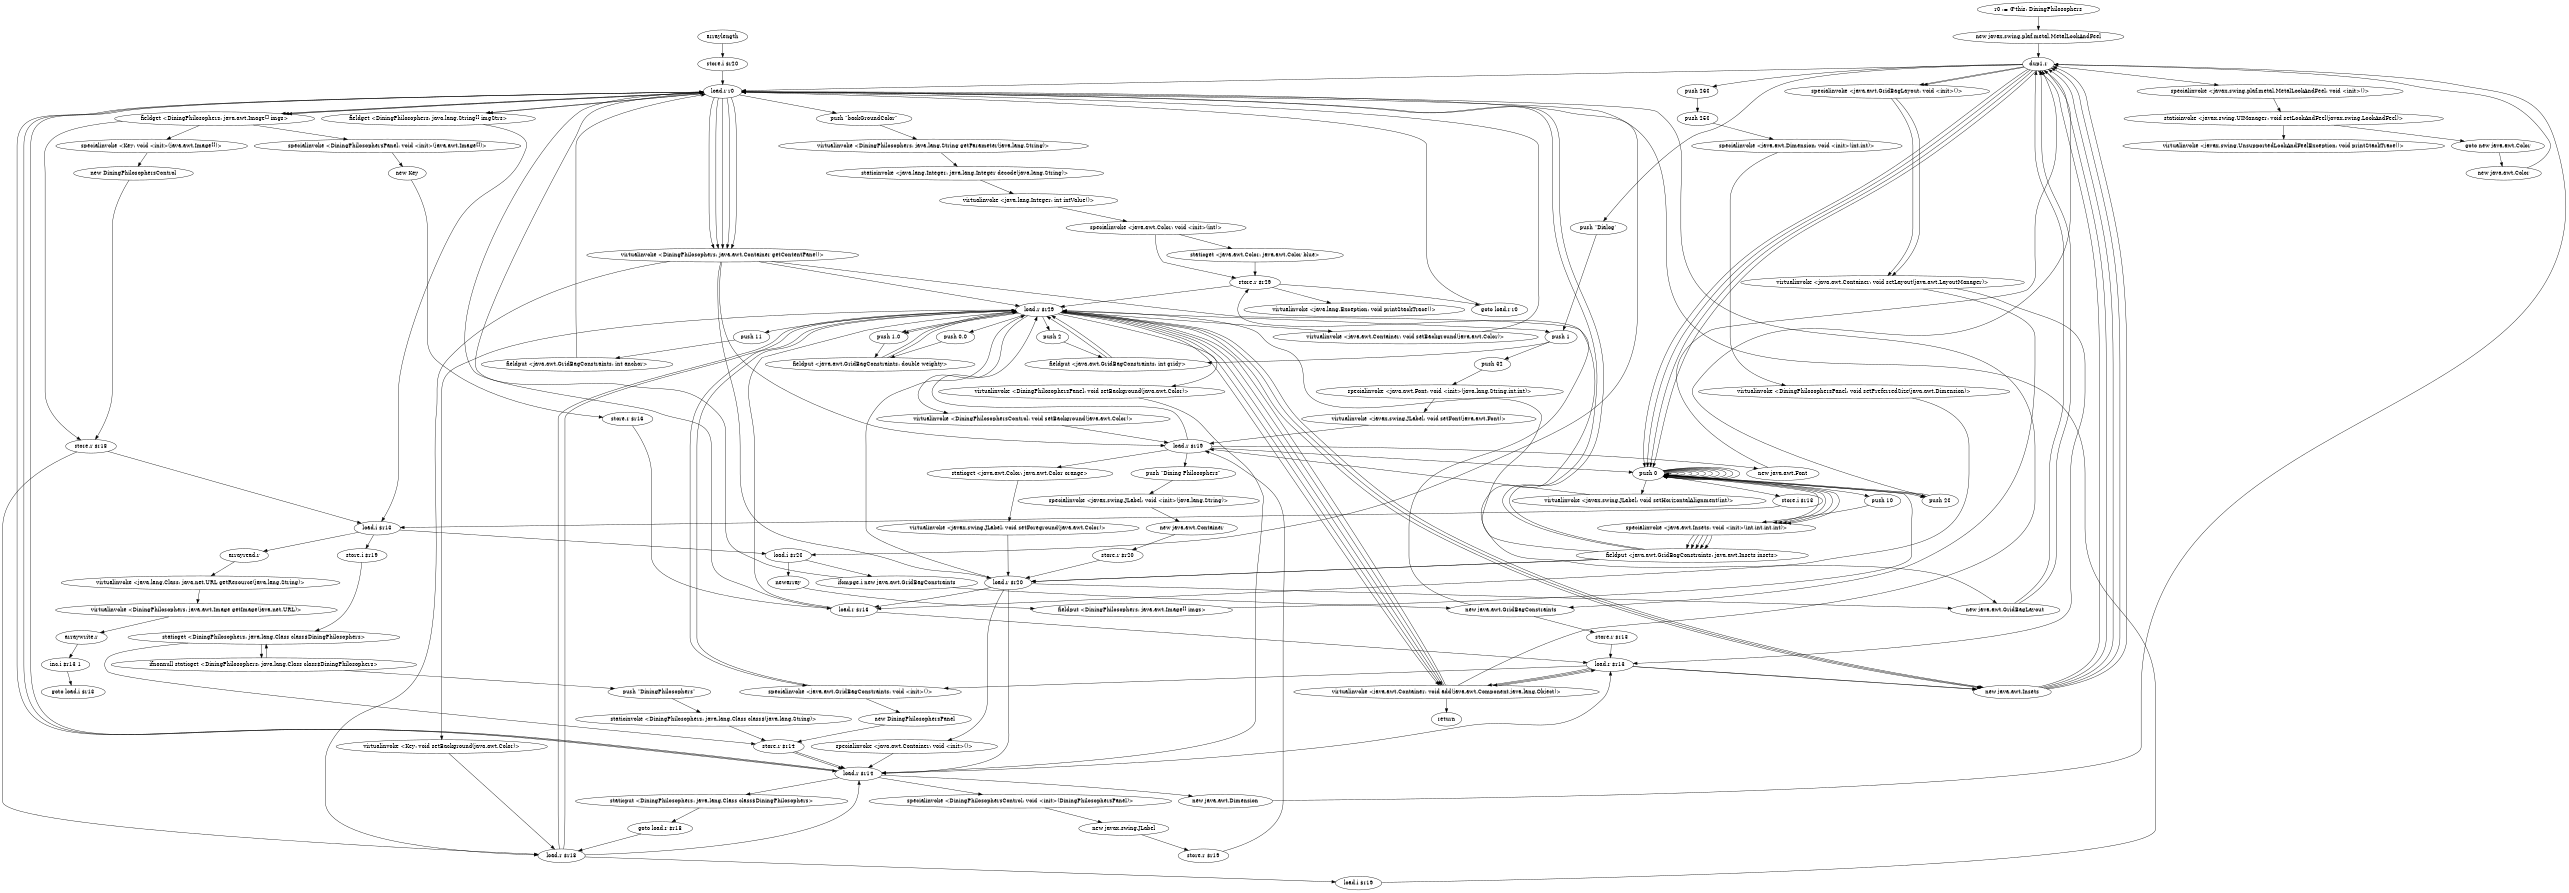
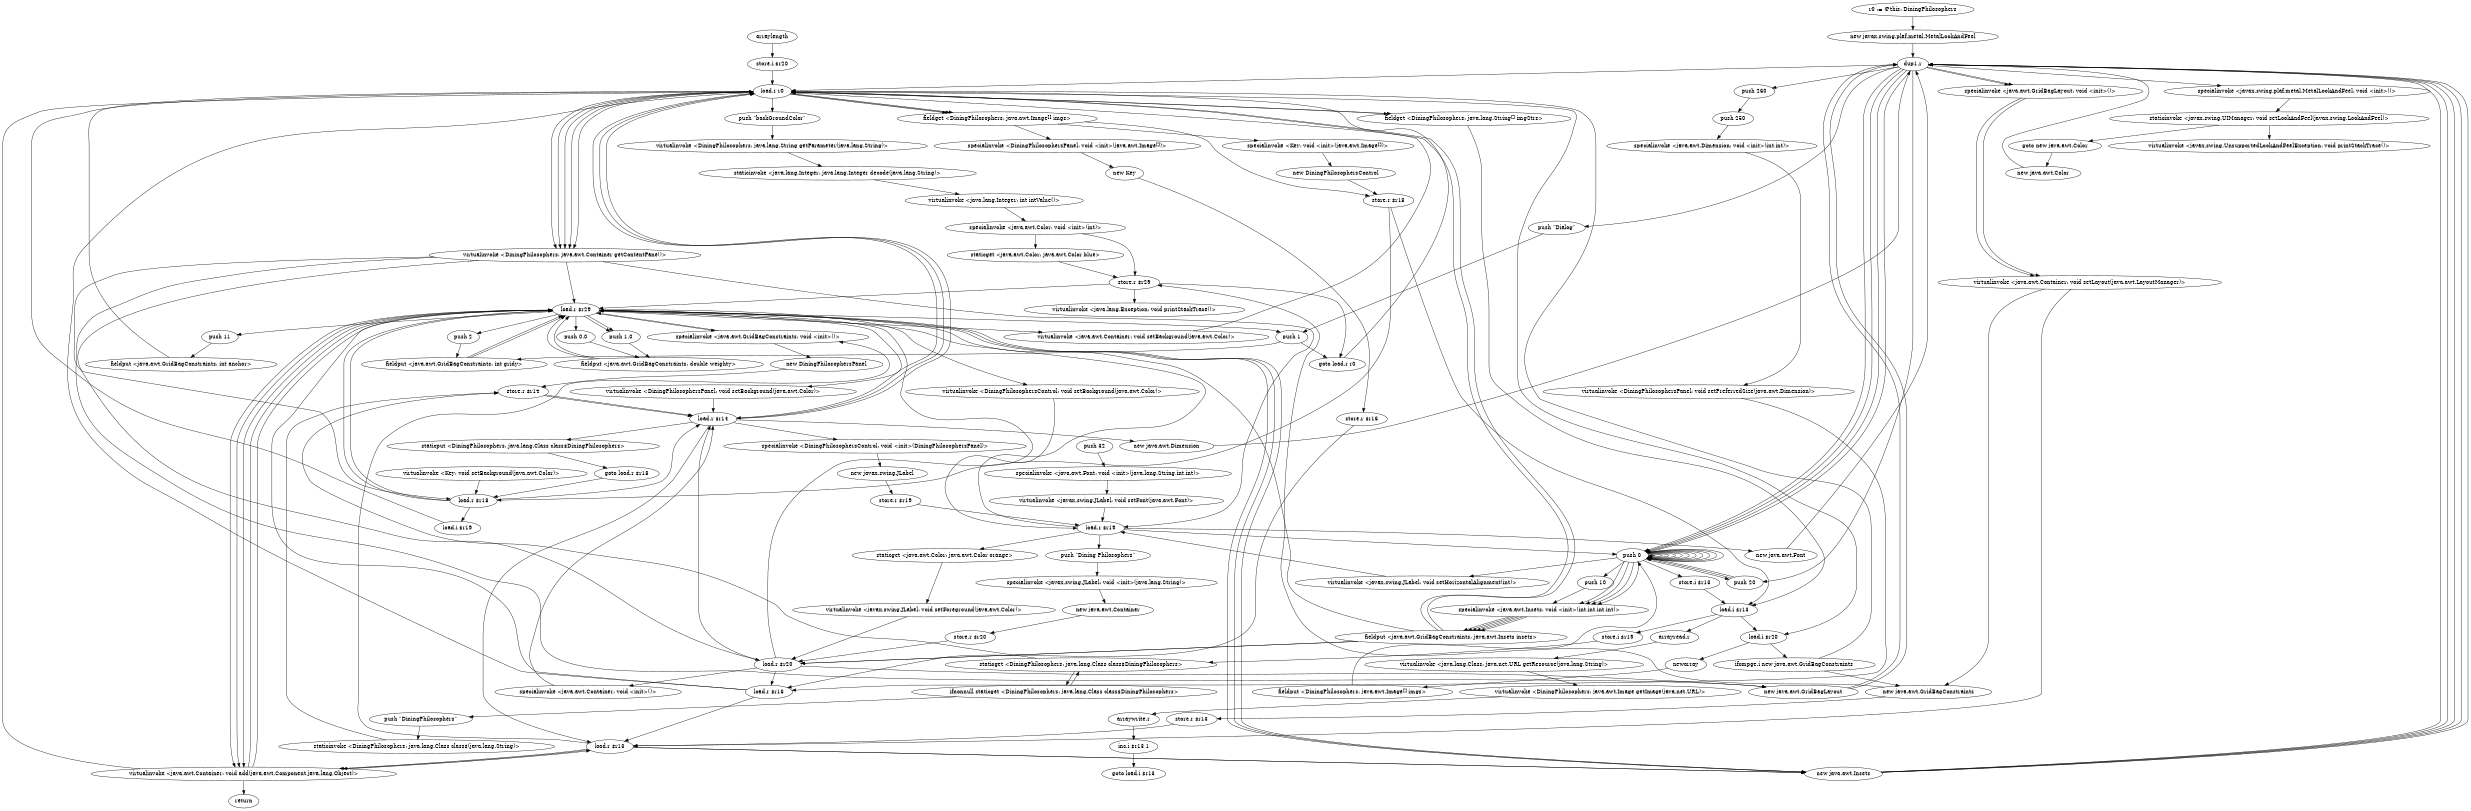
edge "load.r $r29" -> "virtualinvoke <Key: void setBackground(java.awt.Color)>": removed
edge "push 1" -> "push 32": now "push 1" -> "goto load.r r0"
